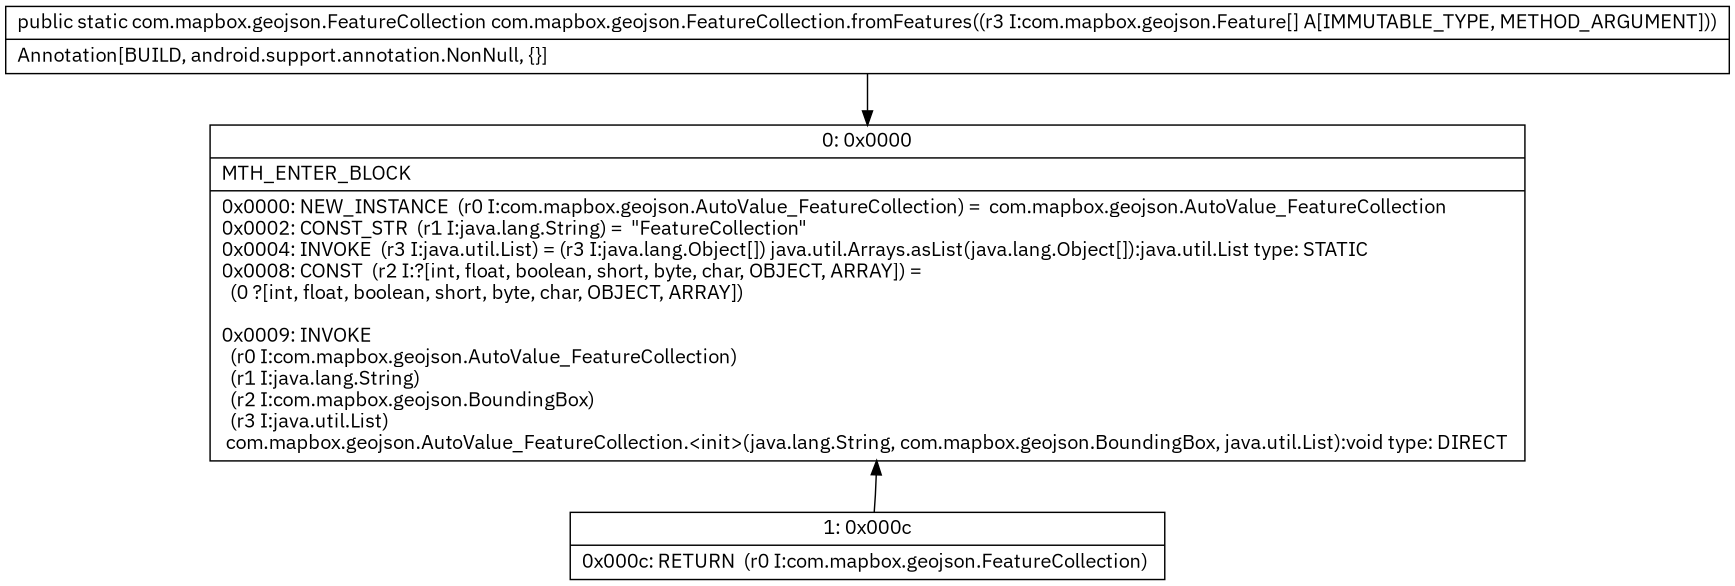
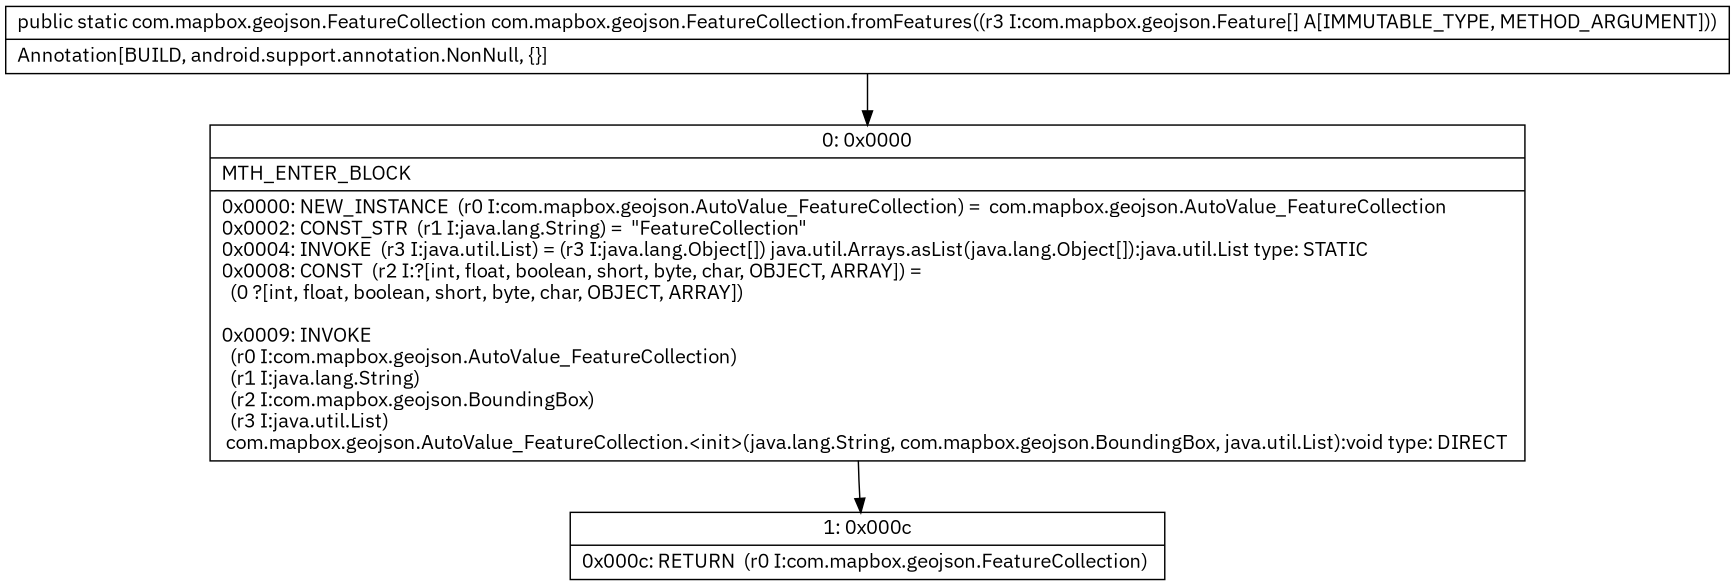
edge "1: 0x000c" -> "0: 0x0000": reversed
